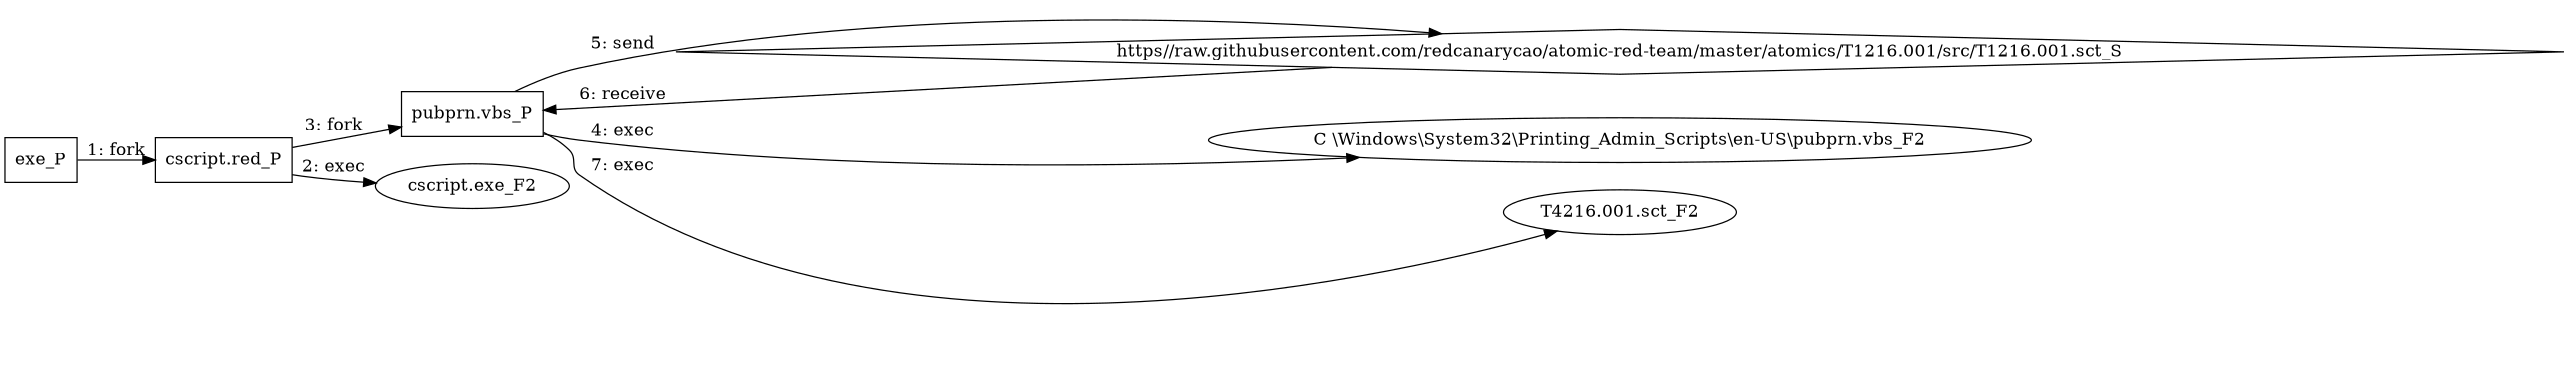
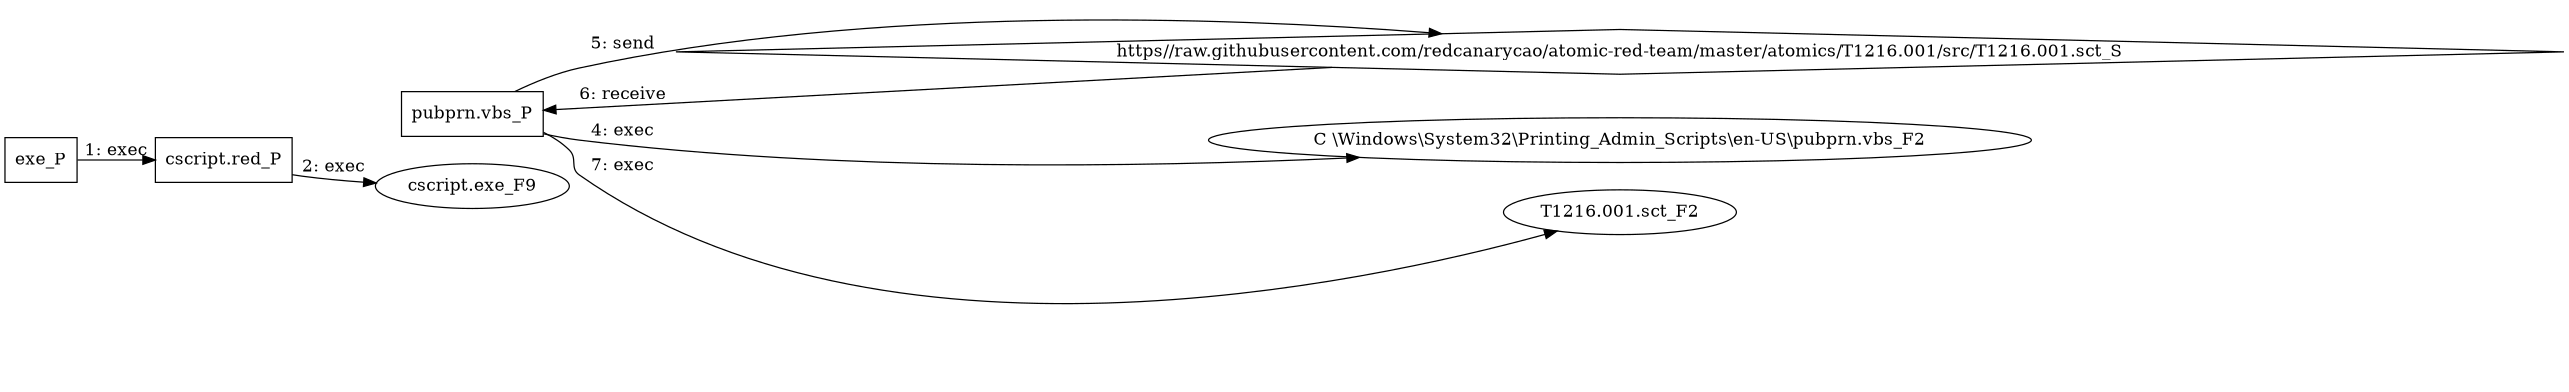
edge "cscript.red_P" -> "pubprn.vbs_P": removed, label "3: fork"
edge "exe_P" -> "cscript.red_P": label "1: fork" -> "1: exec"
node "cscript.exe_F2": label "cscript.exe_F2" -> "cscript.exe_F9"
node "T4216.001.sct_F2": label "T4216.001.sct_F2" -> "T1216.001.sct_F2"
